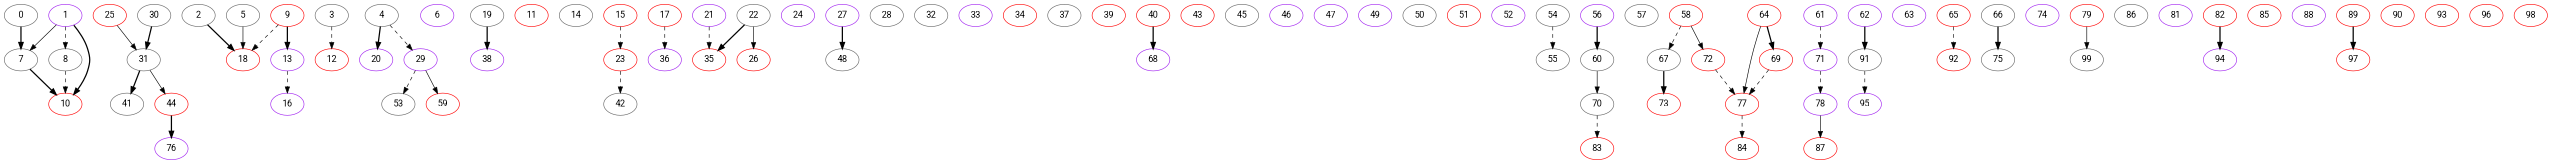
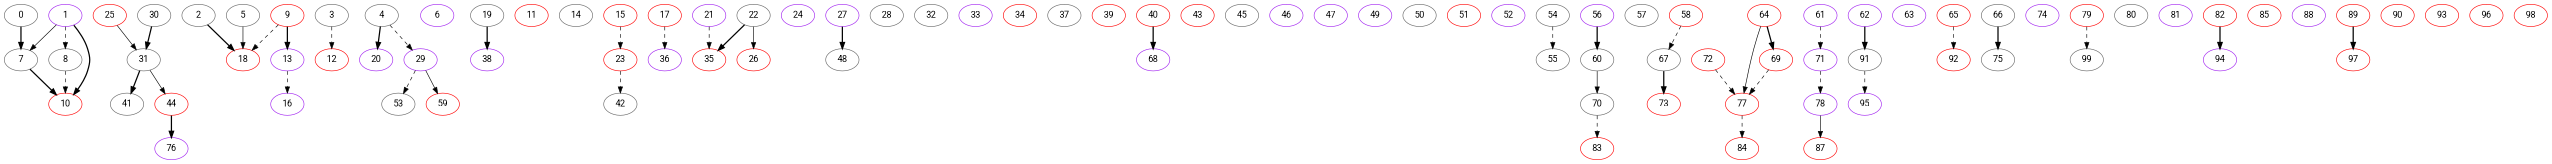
node "86": label "86" -> "80"
edge "58" -> "72": removed
edge "79" -> "99": style solid -> dashed
